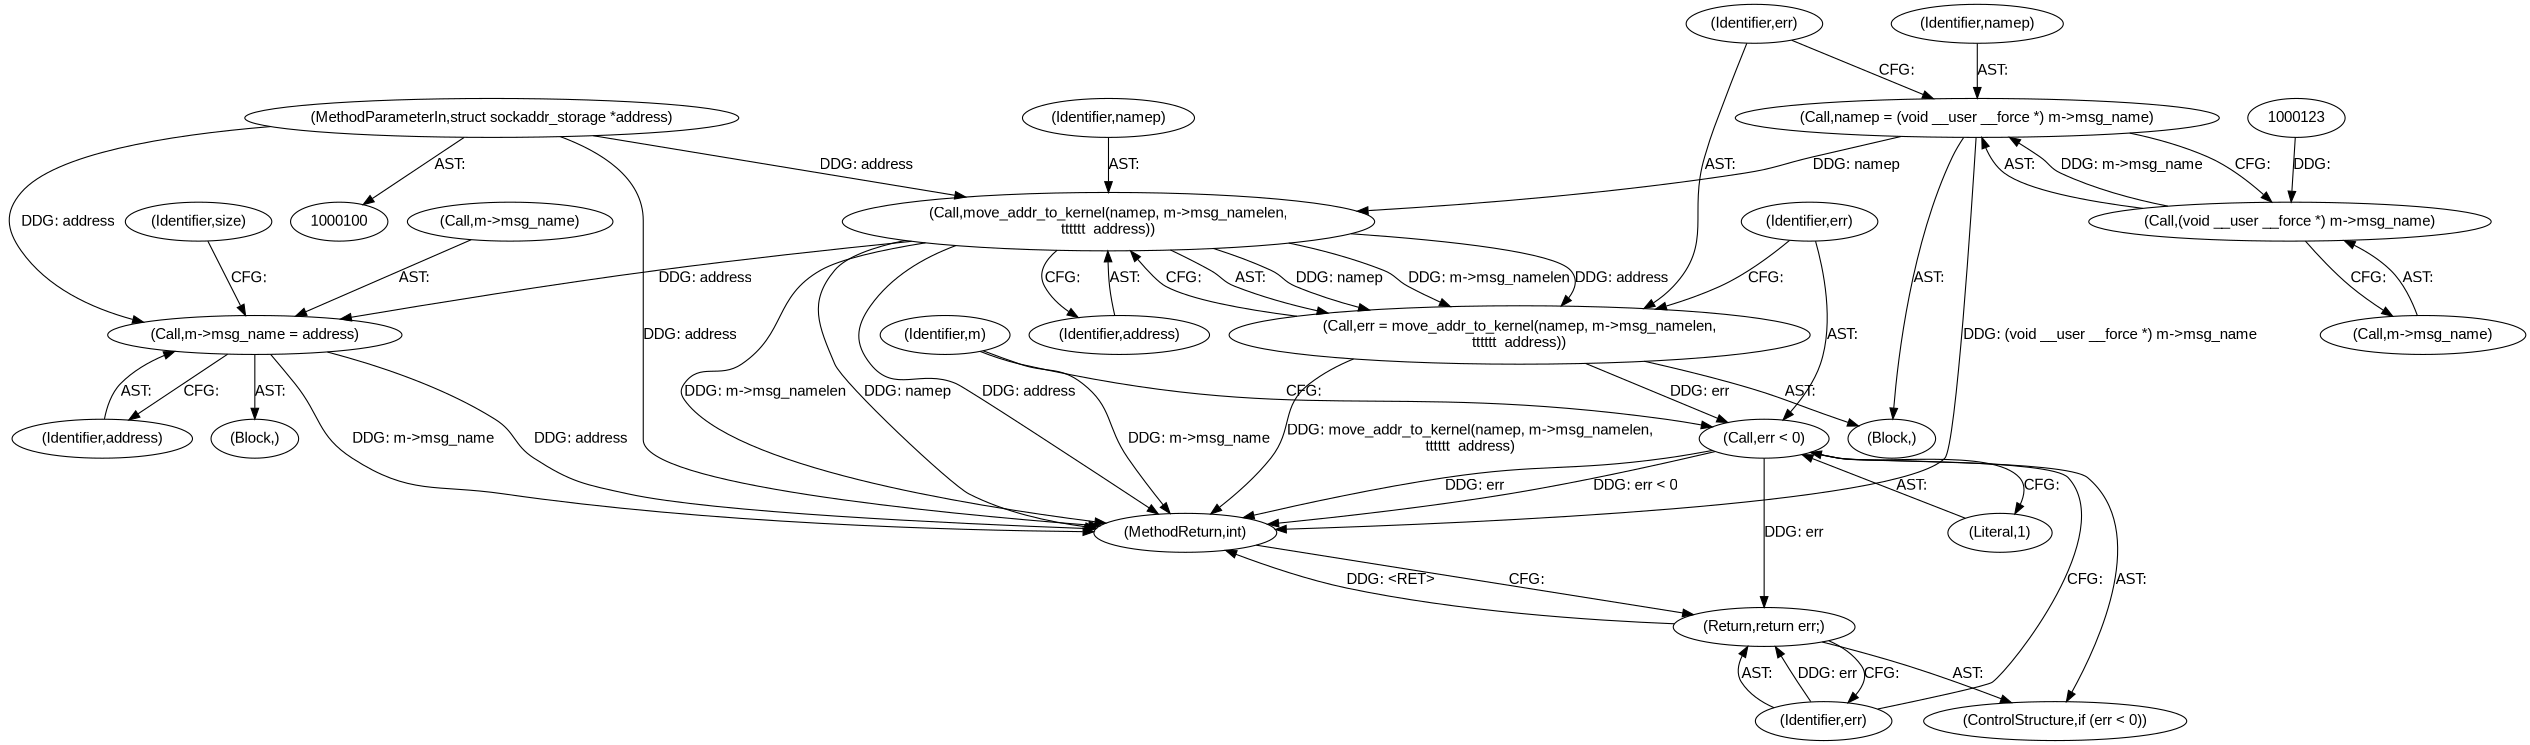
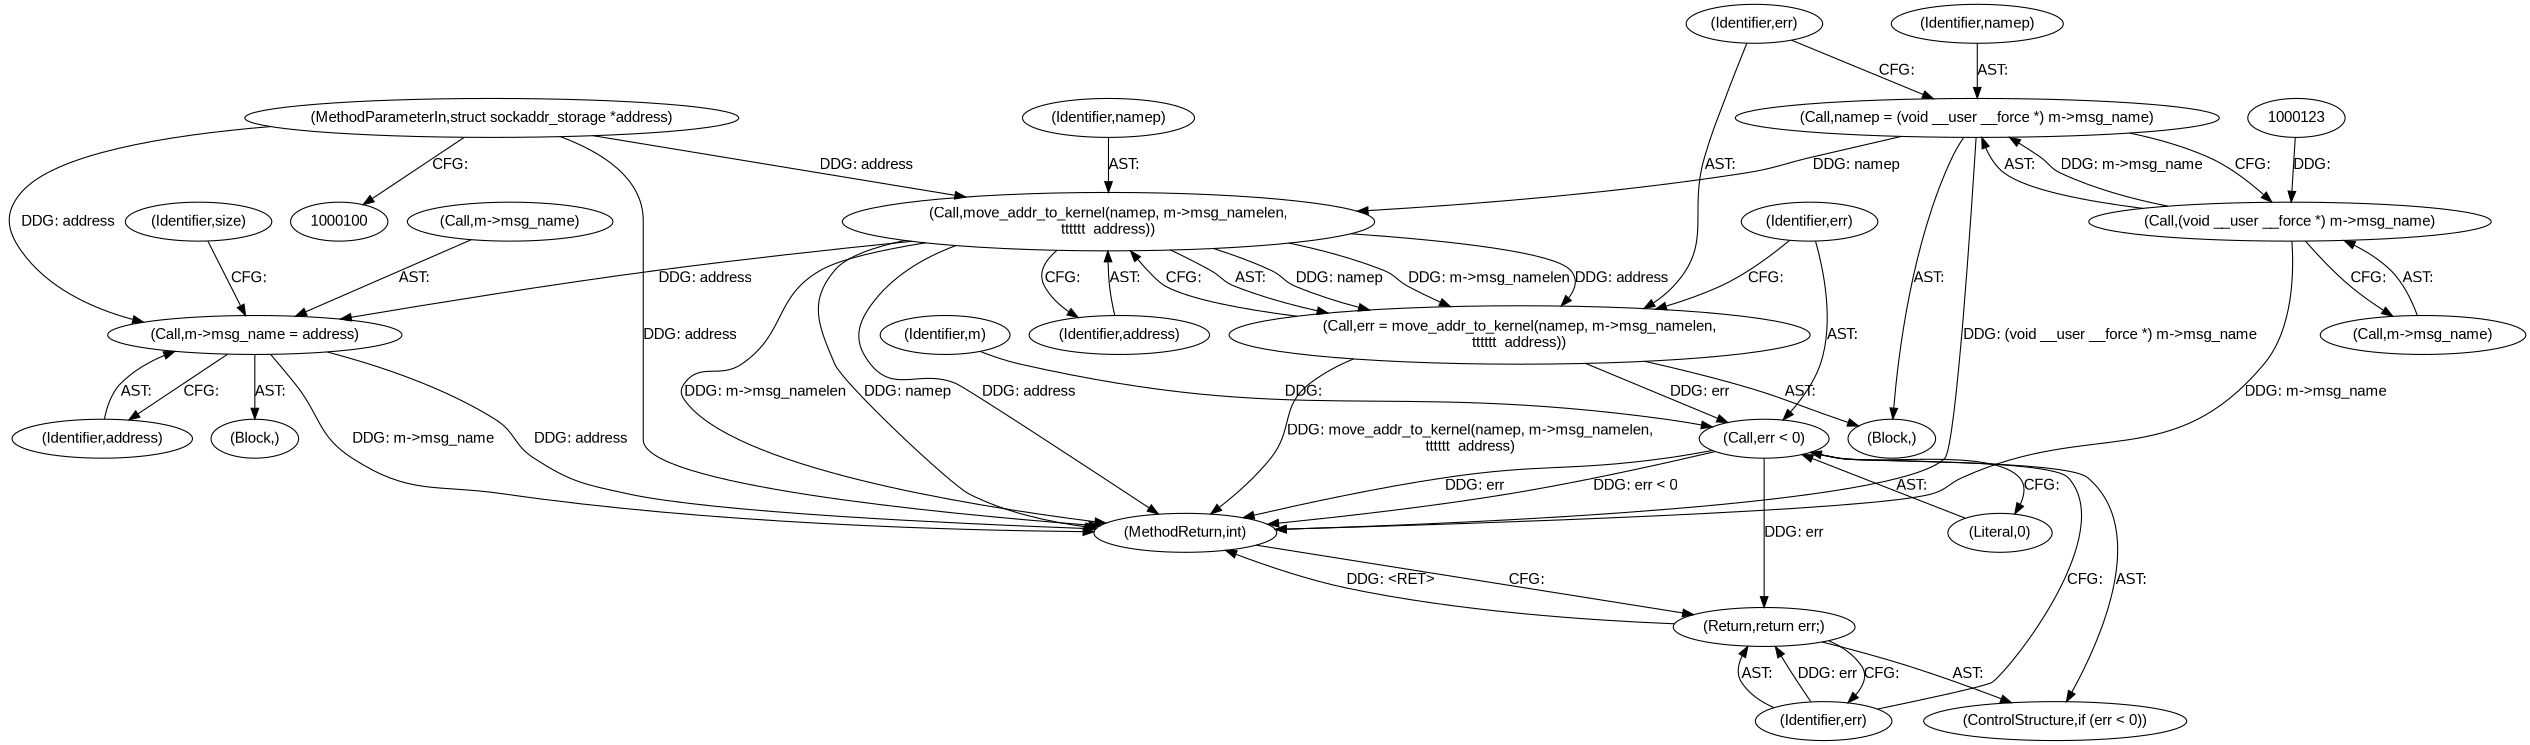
edge "(MethodParameterIn,struct sockaddr_storage *address)" -> "1000100": label "AST: " -> "CFG: "
edge "(Identifier,m)" -> "(Call,err < 0)": label "CFG: " -> "DDG: "
edge "(Identifier,m)" -> "(MethodReturn,int)": now "(Call,(void __user __force *) m->msg_name)" -> "(MethodReturn,int)"
node "(Literal,1)": label "(Literal,1)" -> "(Literal,0)"
